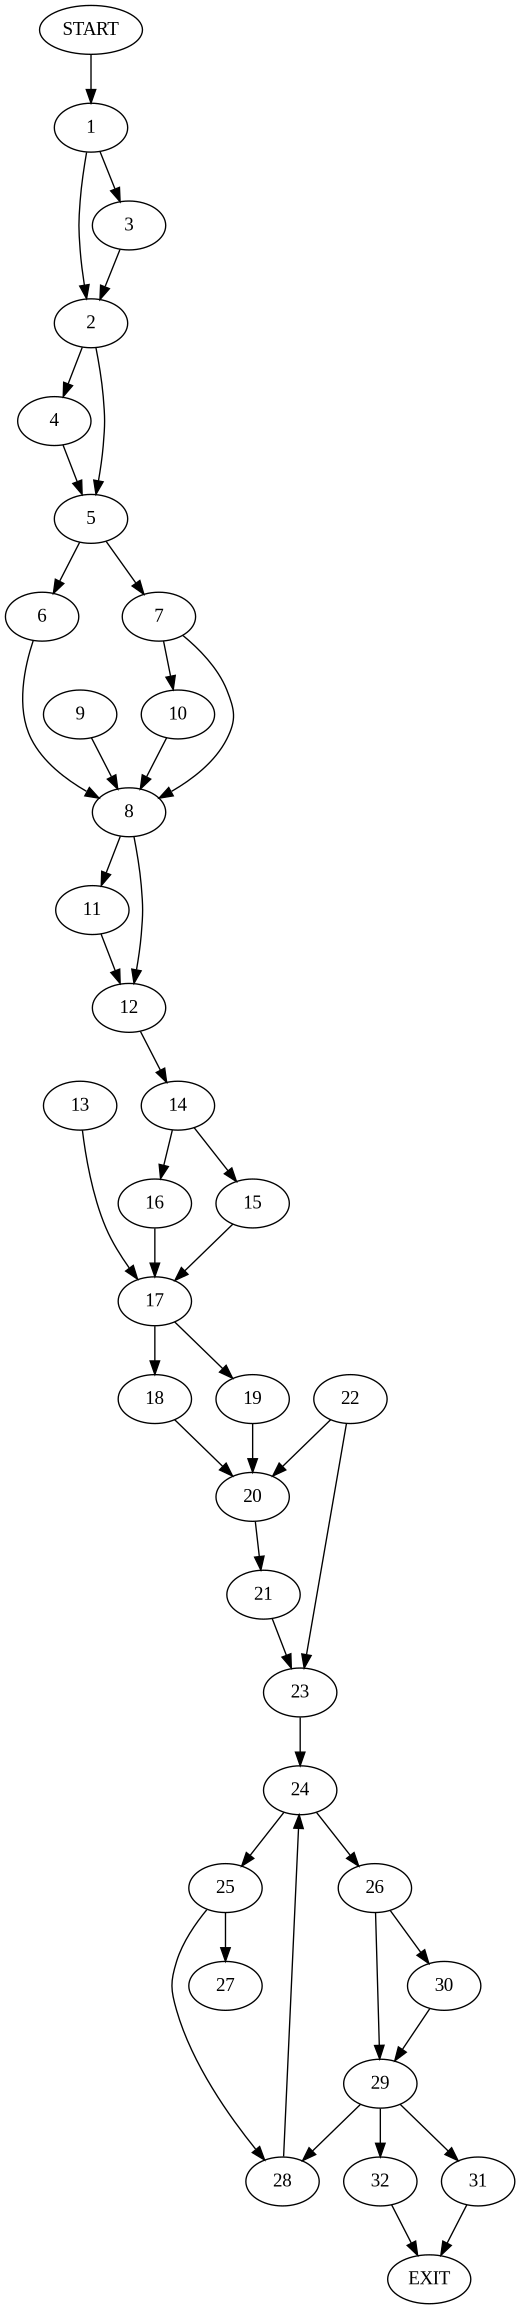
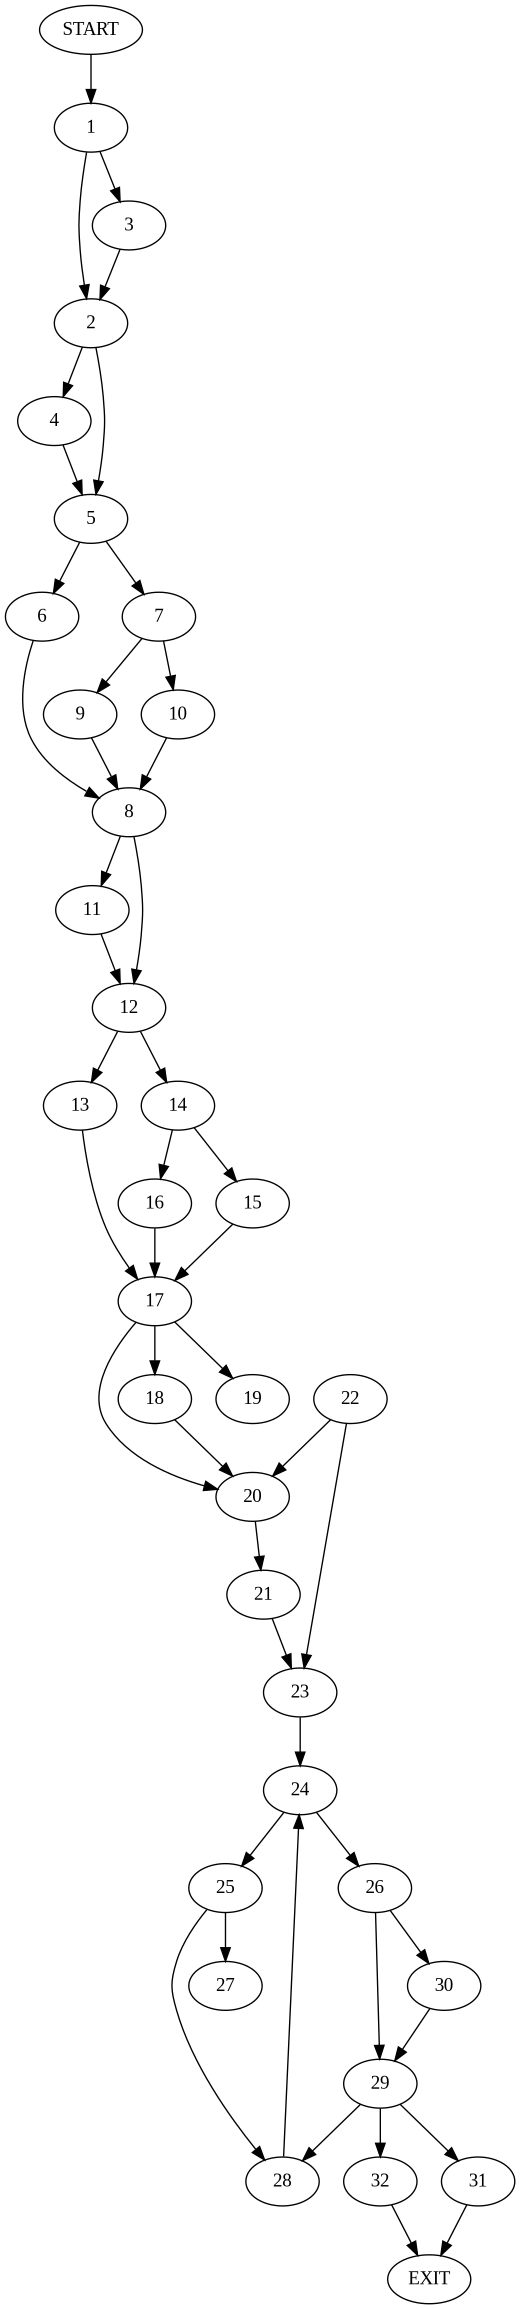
edge "7" -> "8": now "7" -> "9"
edge "12" -> "13": added
edge "19" -> "20": now "17" -> "20"
